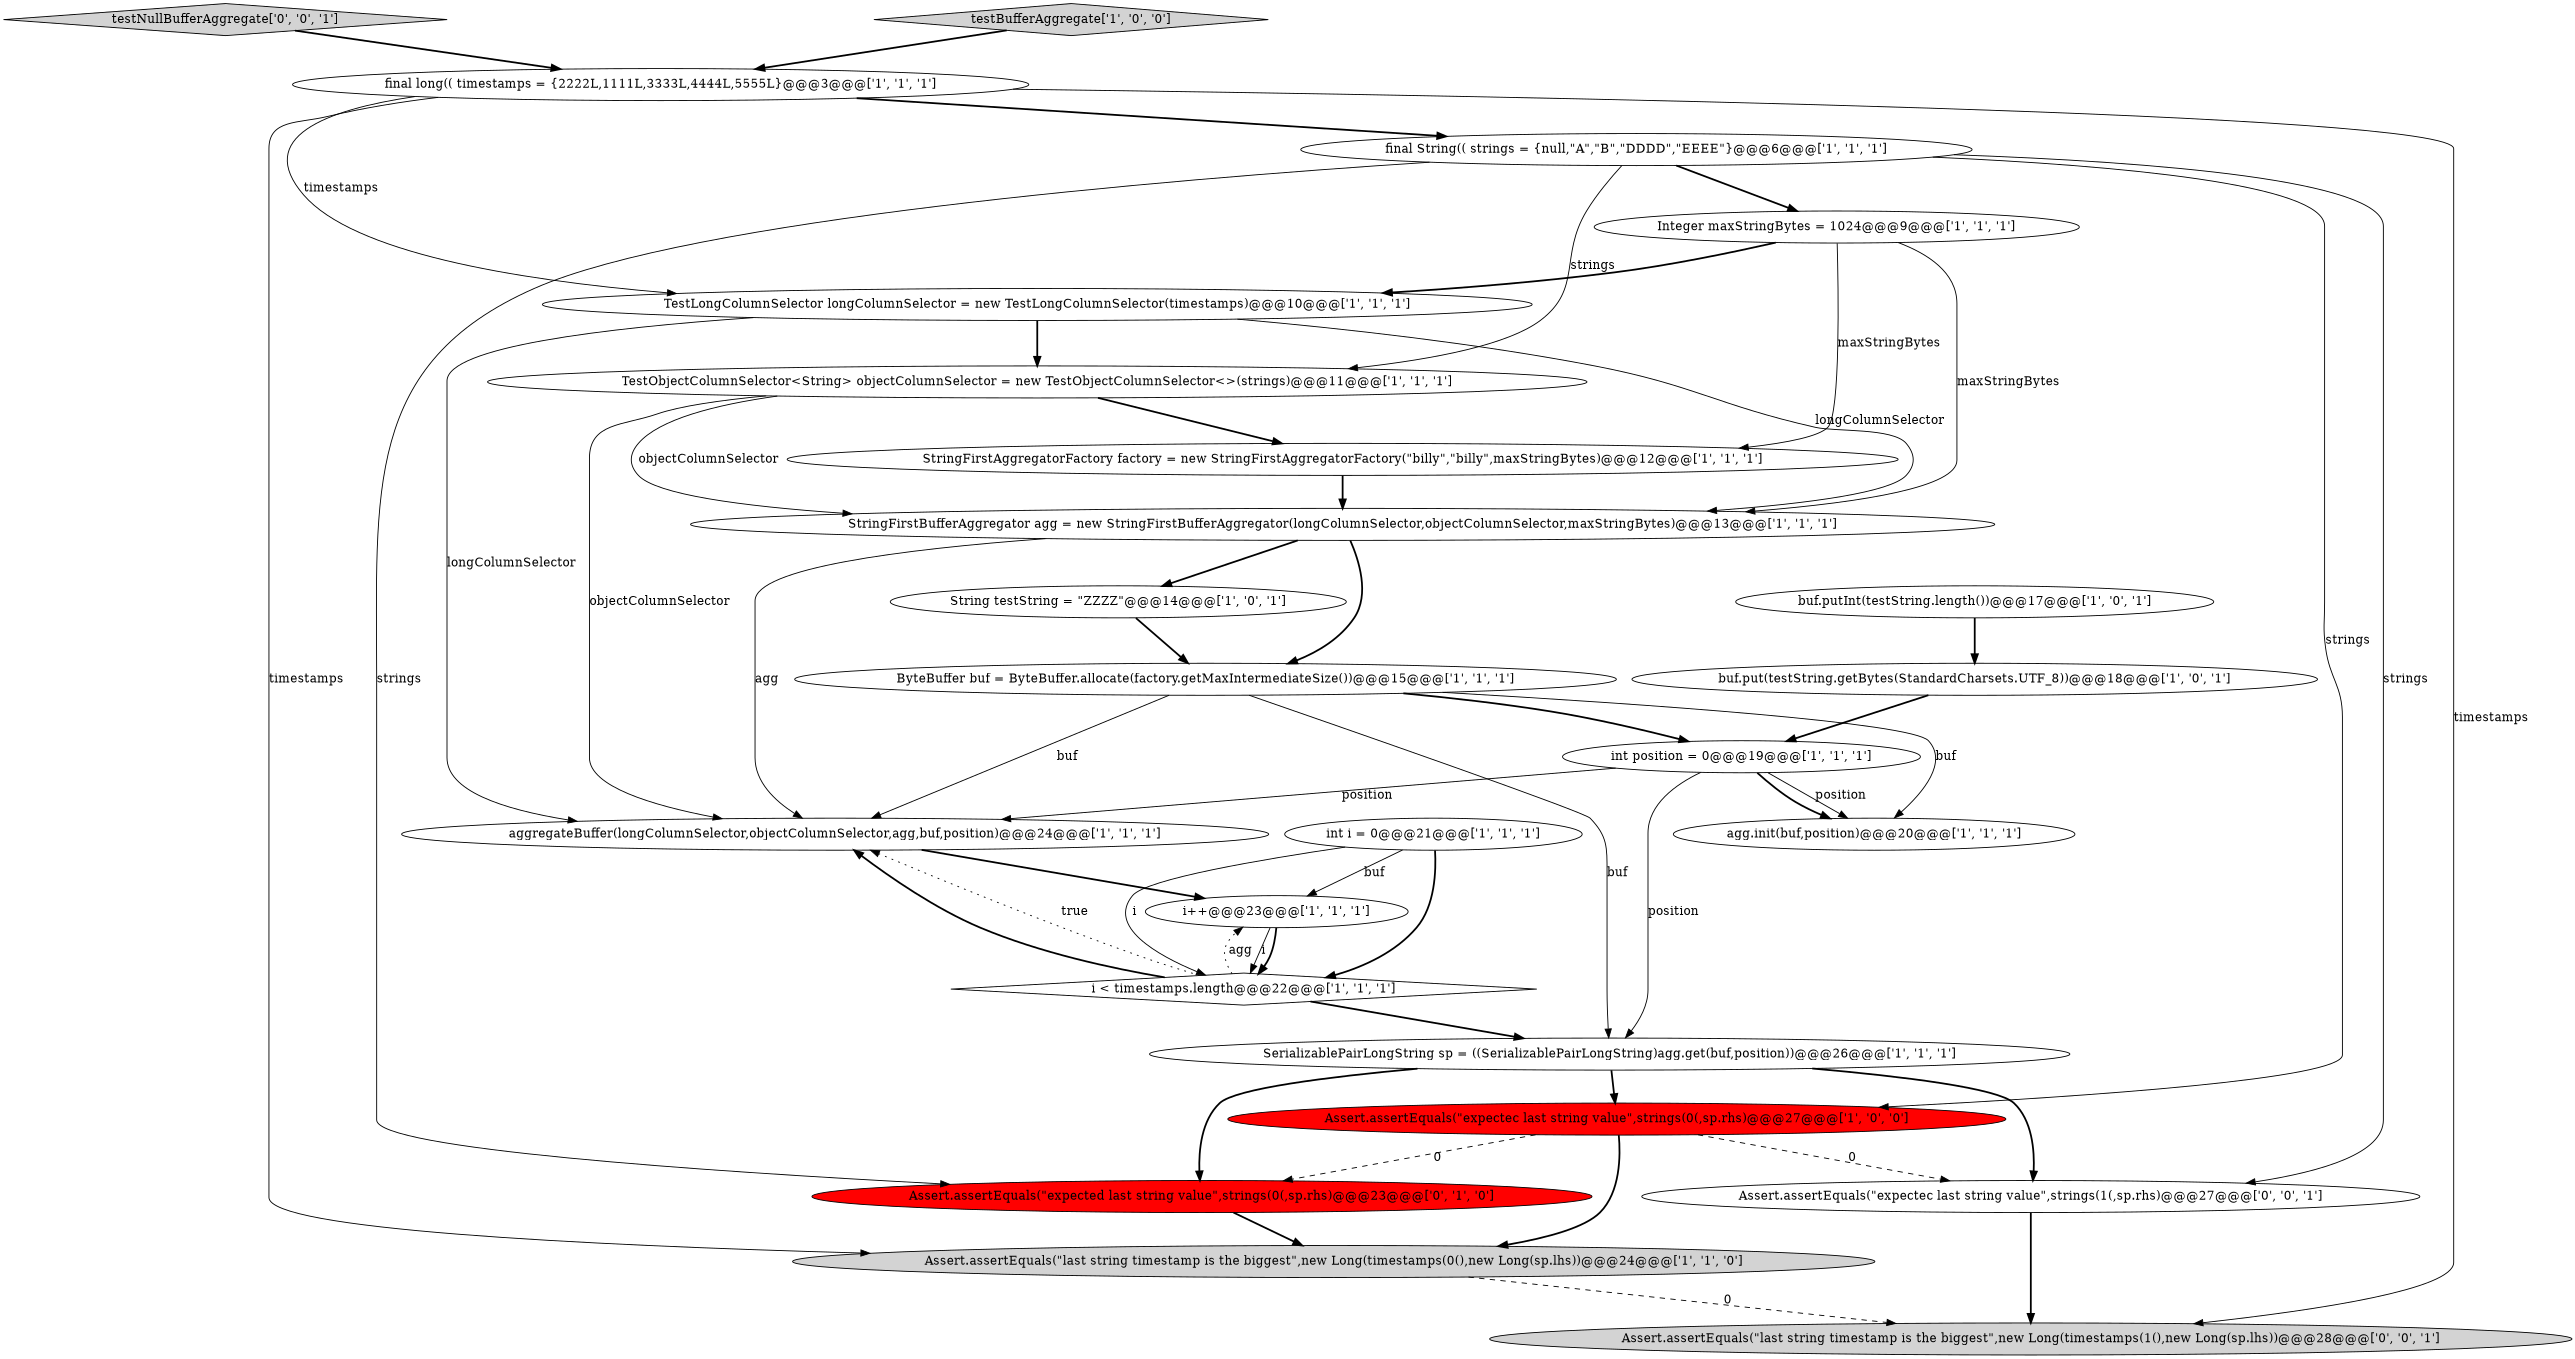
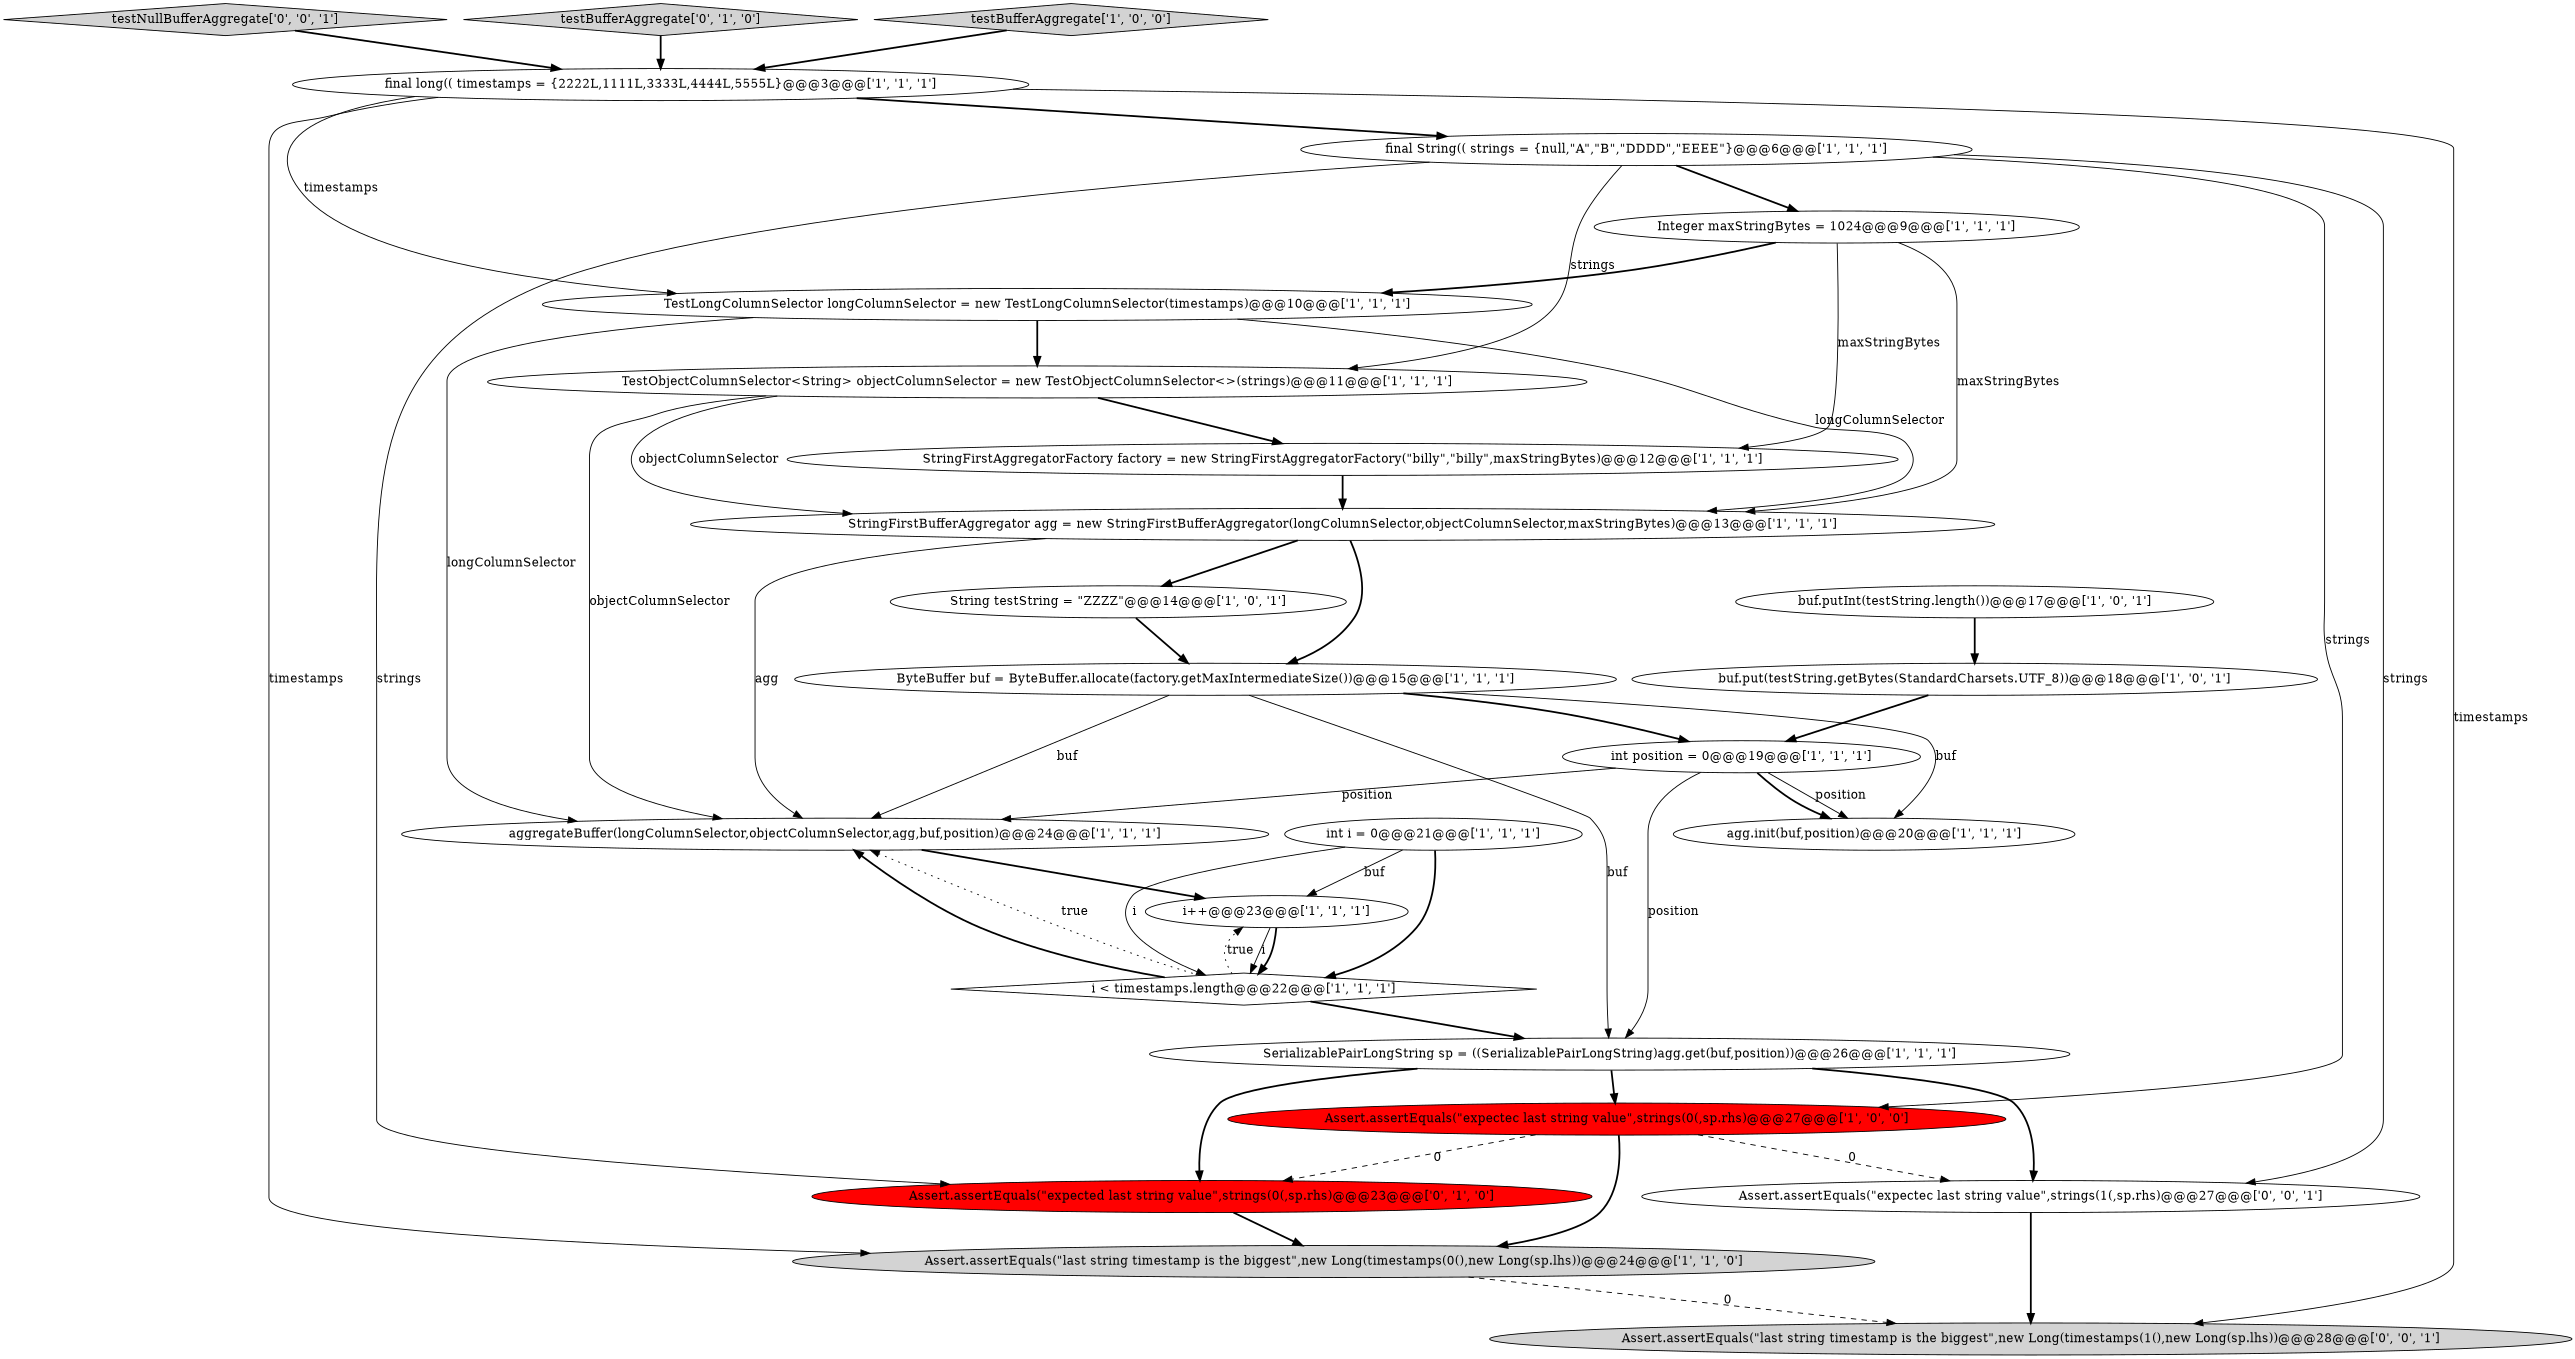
node "testBufferAggregate['0', '1', '0']": added
edge "i < timestamps.length@@@22@@@['1', '1', '1']" -> "i++@@@23@@@['1', '1', '1']": label "agg" -> "true"
